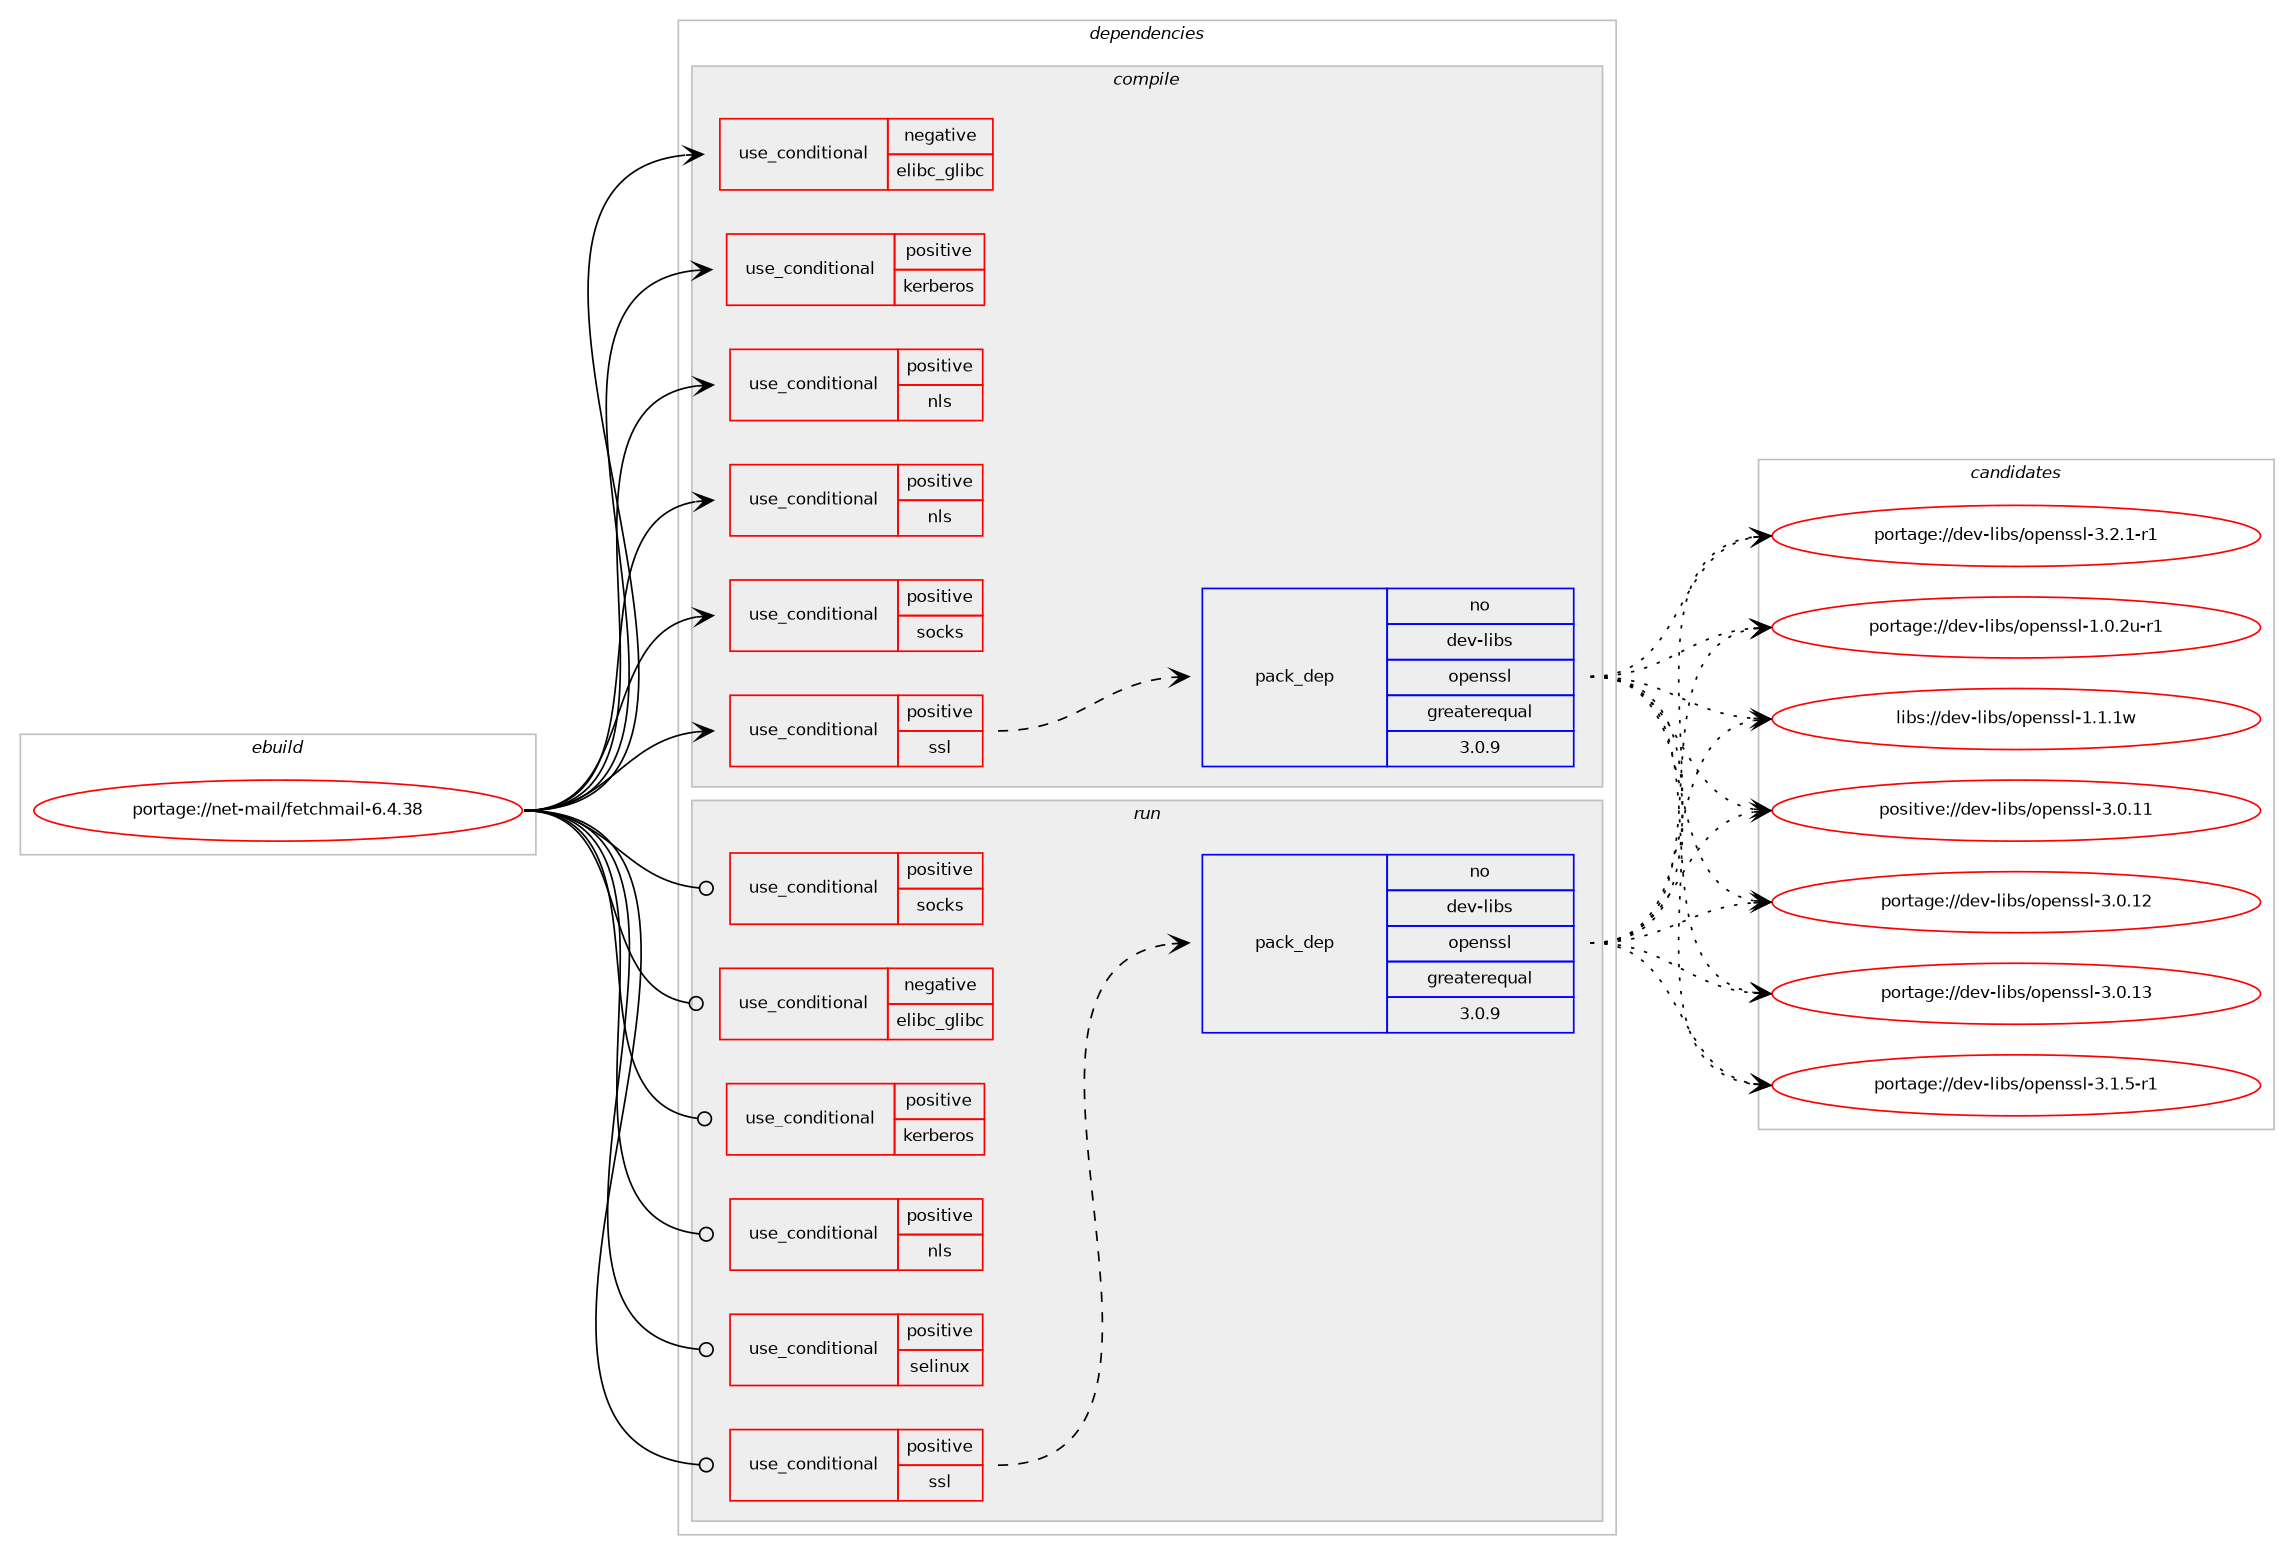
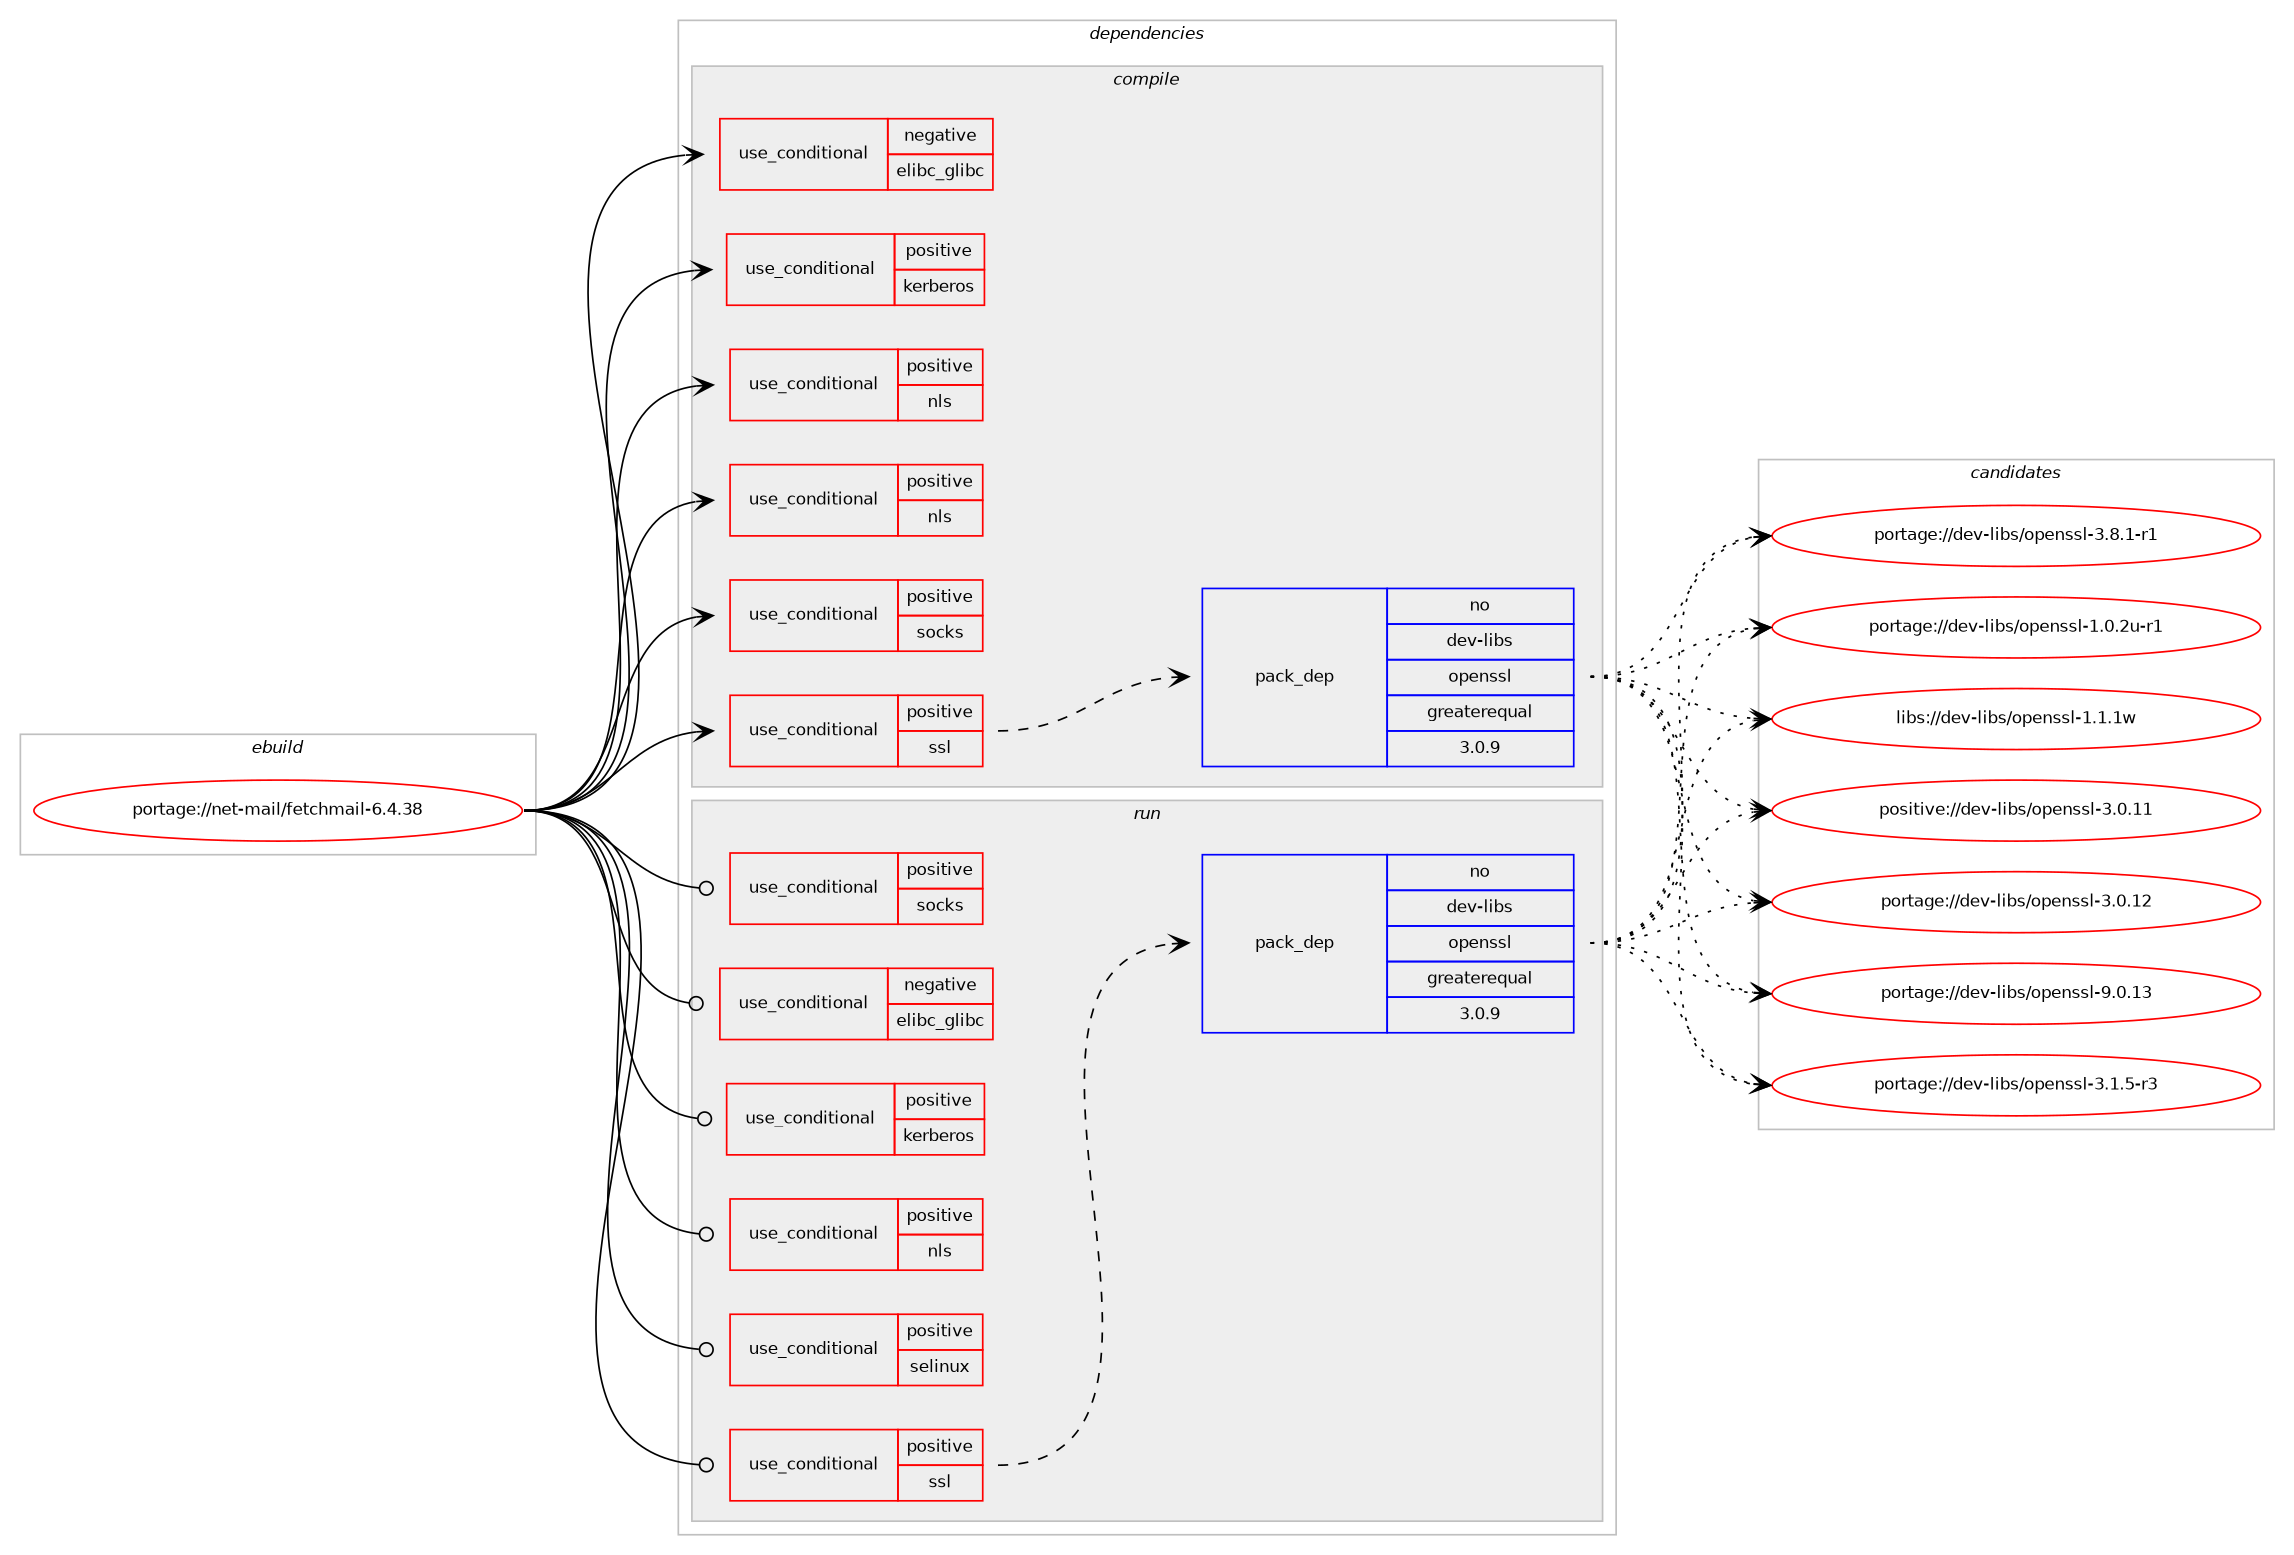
node "portage://dev-libs/openssl-3.2.1-r1": label "portage://dev-libs/openssl-3.2.1-r1" -> "portage://dev-libs/openssl-3.8.1-r1"
node "portage://dev-libs/openssl-3.0.13": label "portage://dev-libs/openssl-3.0.13" -> "portage://dev-libs/openssl-9.0.13"
node "portage://dev-libs/openssl-3.1.5-r1": label "portage://dev-libs/openssl-3.1.5-r1" -> "portage://dev-libs/openssl-3.1.5-r3"
